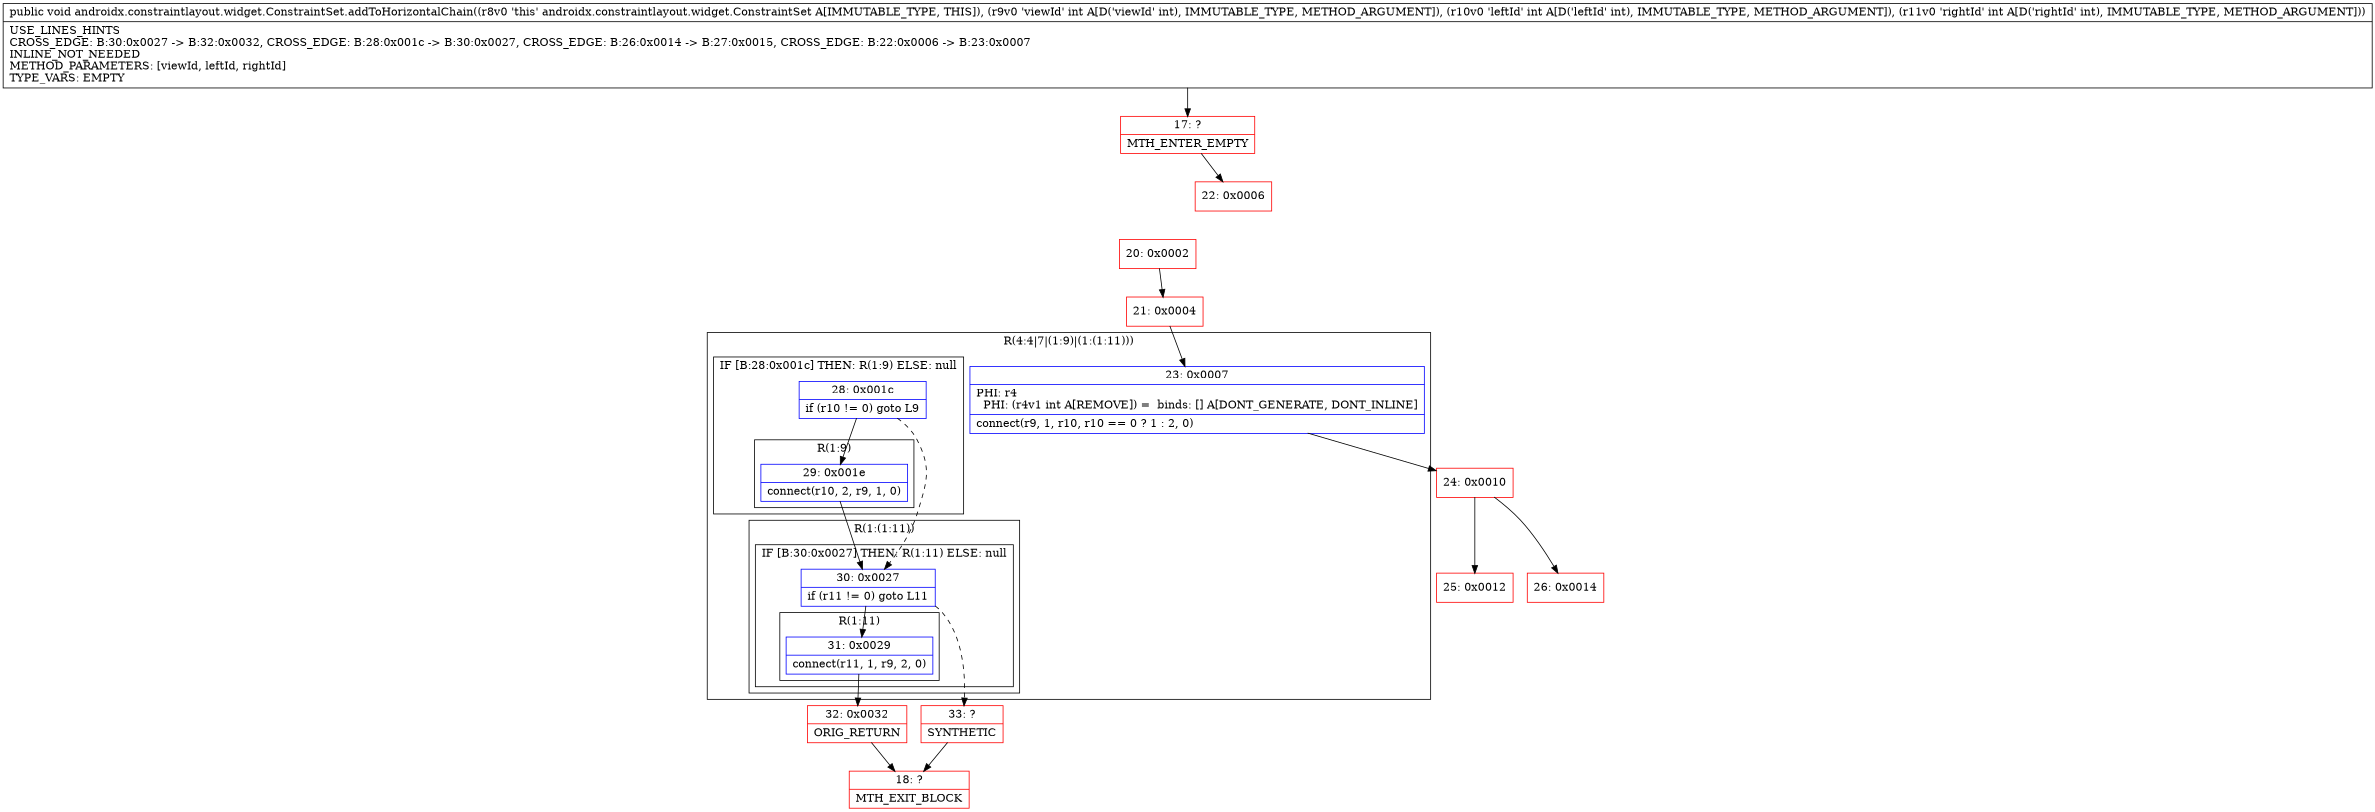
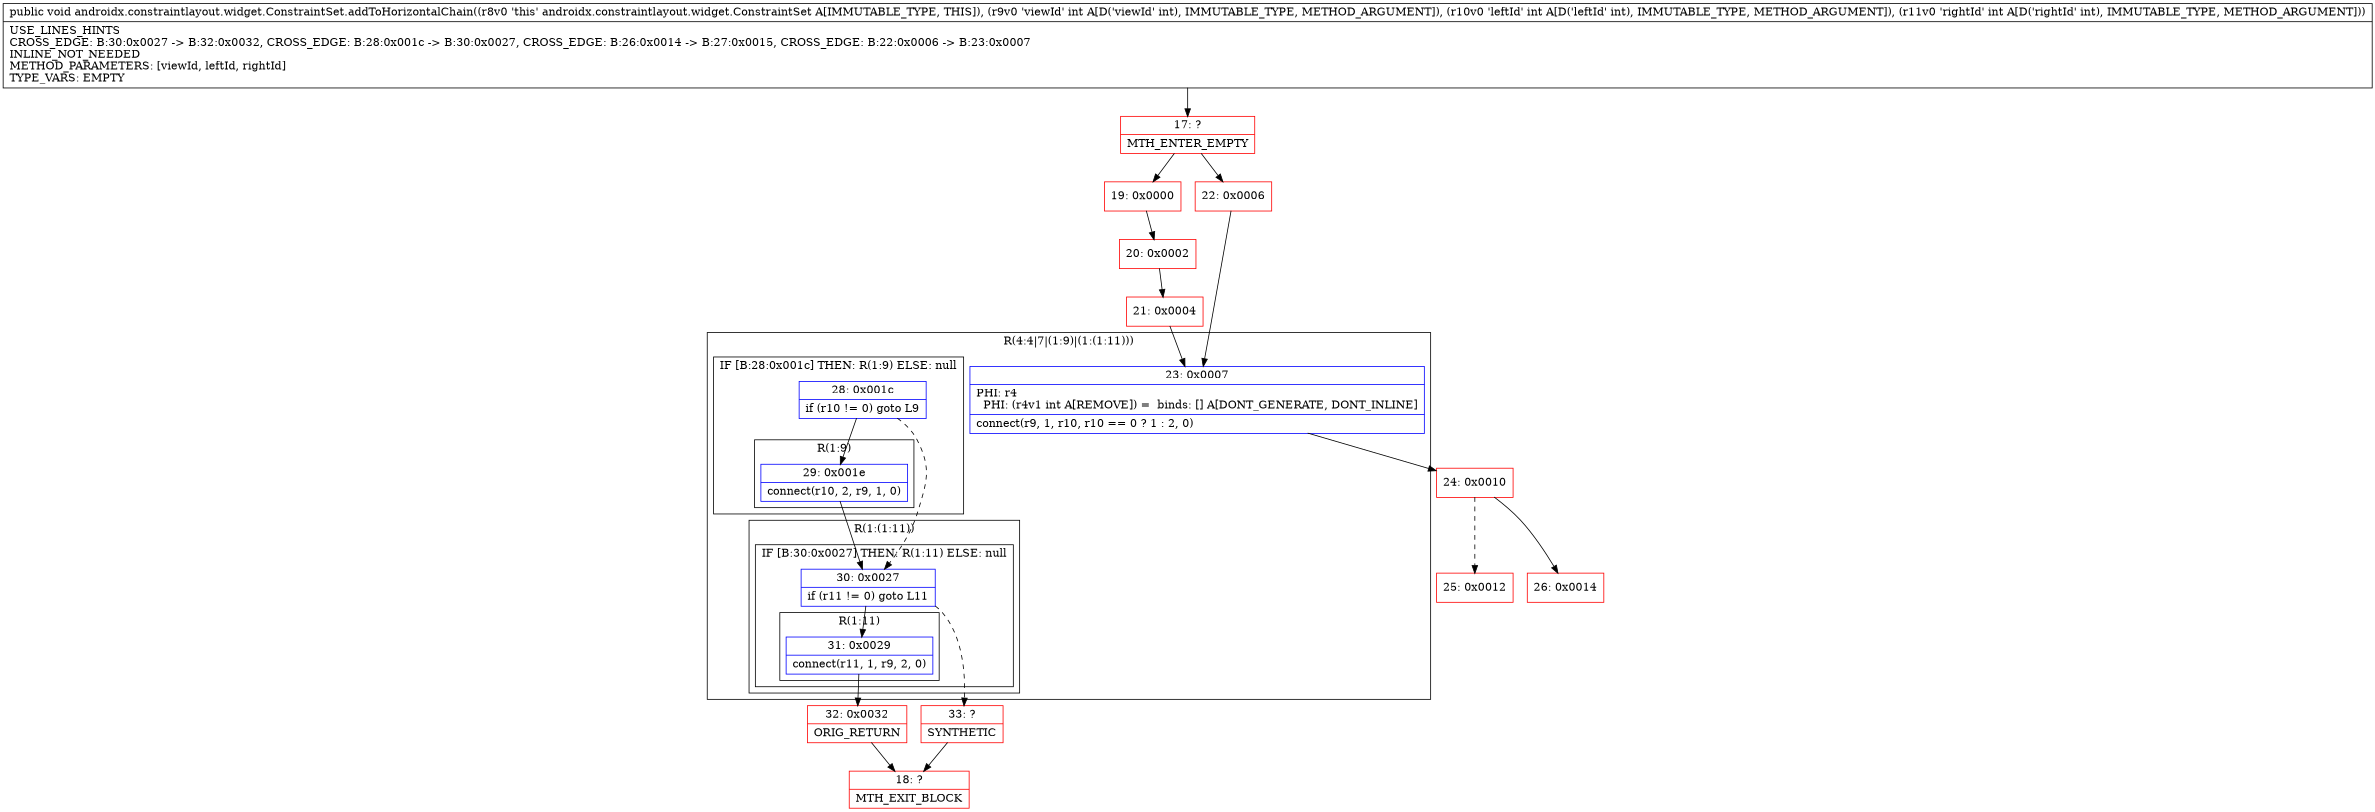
node "19: 0x0000": added
edge "22: 0x0006" -> "23: 0x0007": added
edge "24: 0x0010" -> "25: 0x0012": style solid -> dashed
